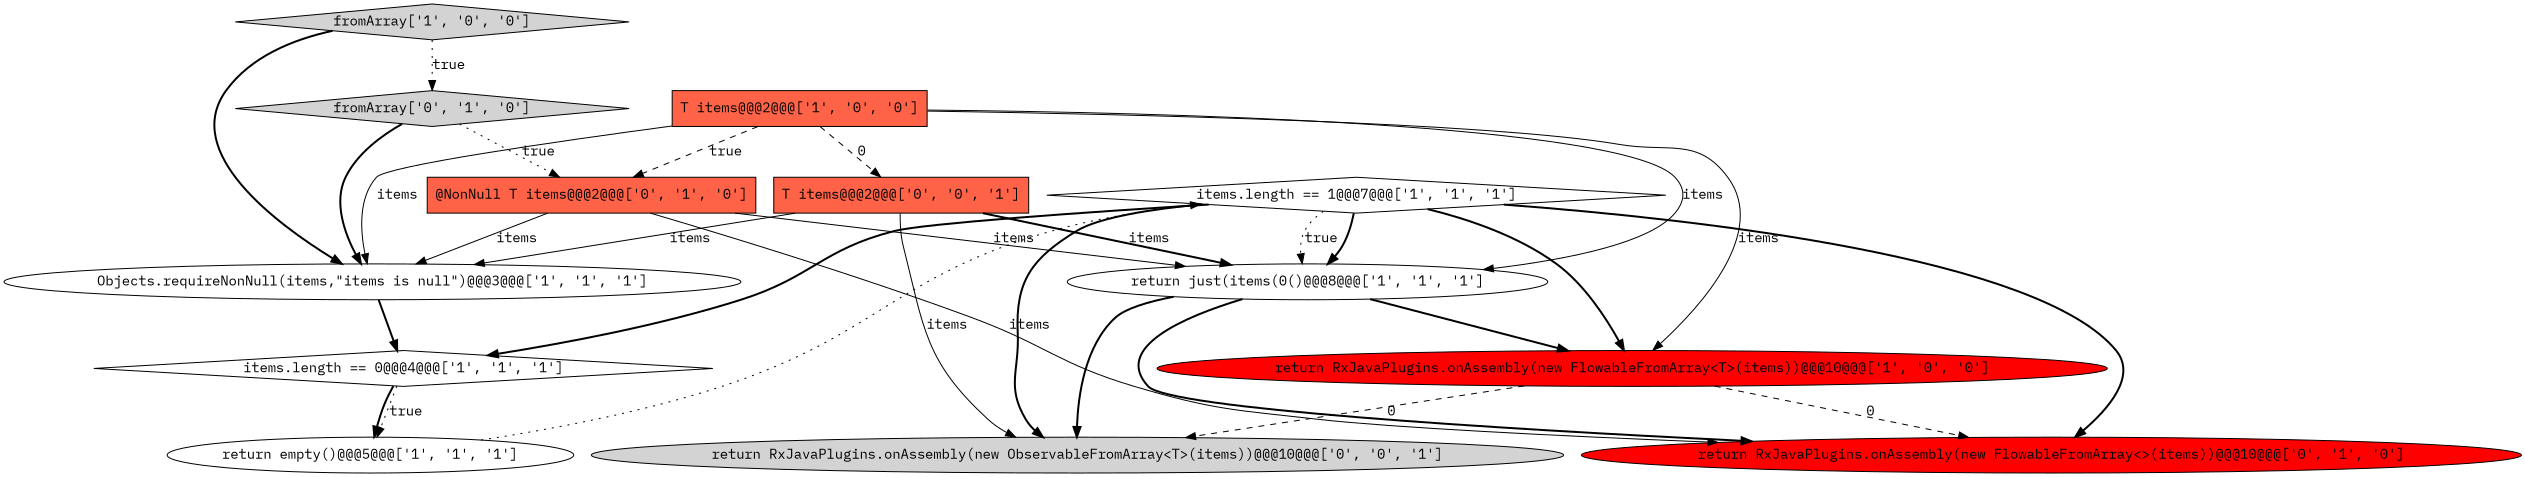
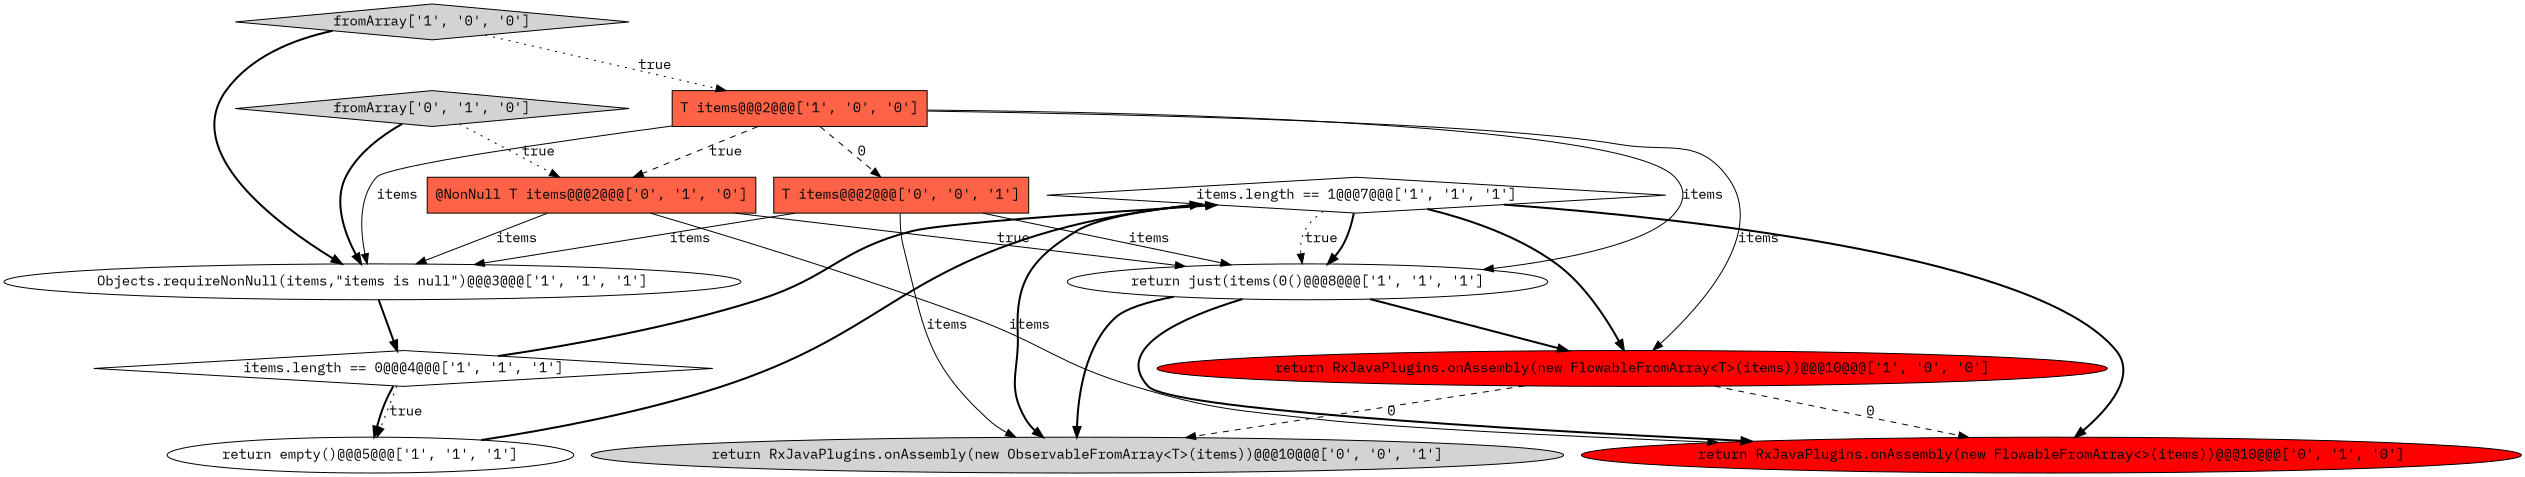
edge "fromArray['1', '0', '0']" -> "fromArray['0', '1', '0']": now "fromArray['1', '0', '0']" -> "T items@@@2@@@['1', '0', '0']"
edge "T items@@@2@@@['0', '0', '1']" -> "return just(items(0()@@@8@@@['1', '1', '1']": style bold -> solid
edge "@NonNull T items@@@2@@@['0', '1', '0']" -> "return just(items(0()@@@8@@@['1', '1', '1']": label "items" -> "true"
edge "items.length == 1@@@7@@@['1', '1', '1']" -> "items.length == 0@@@4@@@['1', '1', '1']": reversed
edge "return empty()@@@5@@@['1', '1', '1']" -> "items.length == 1@@@7@@@['1', '1', '1']": style dotted -> bold
